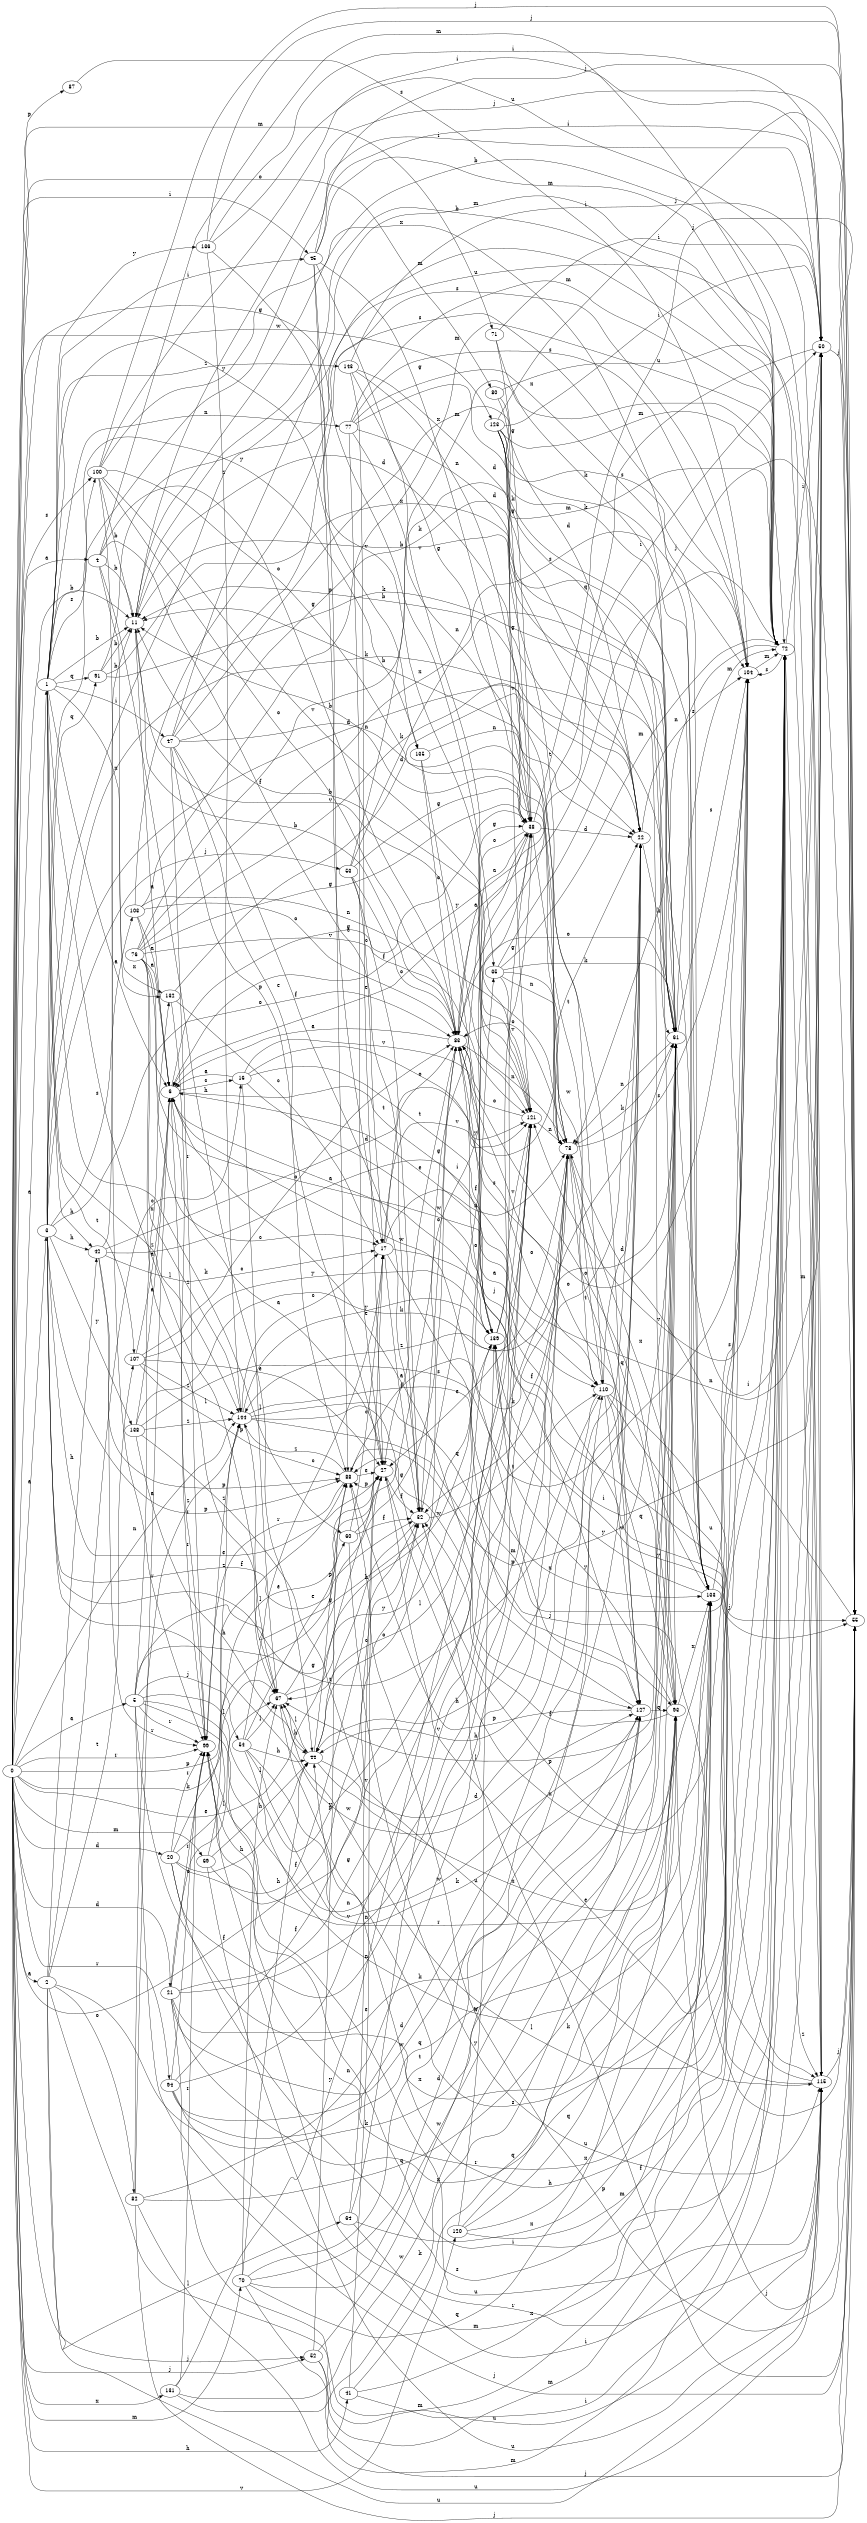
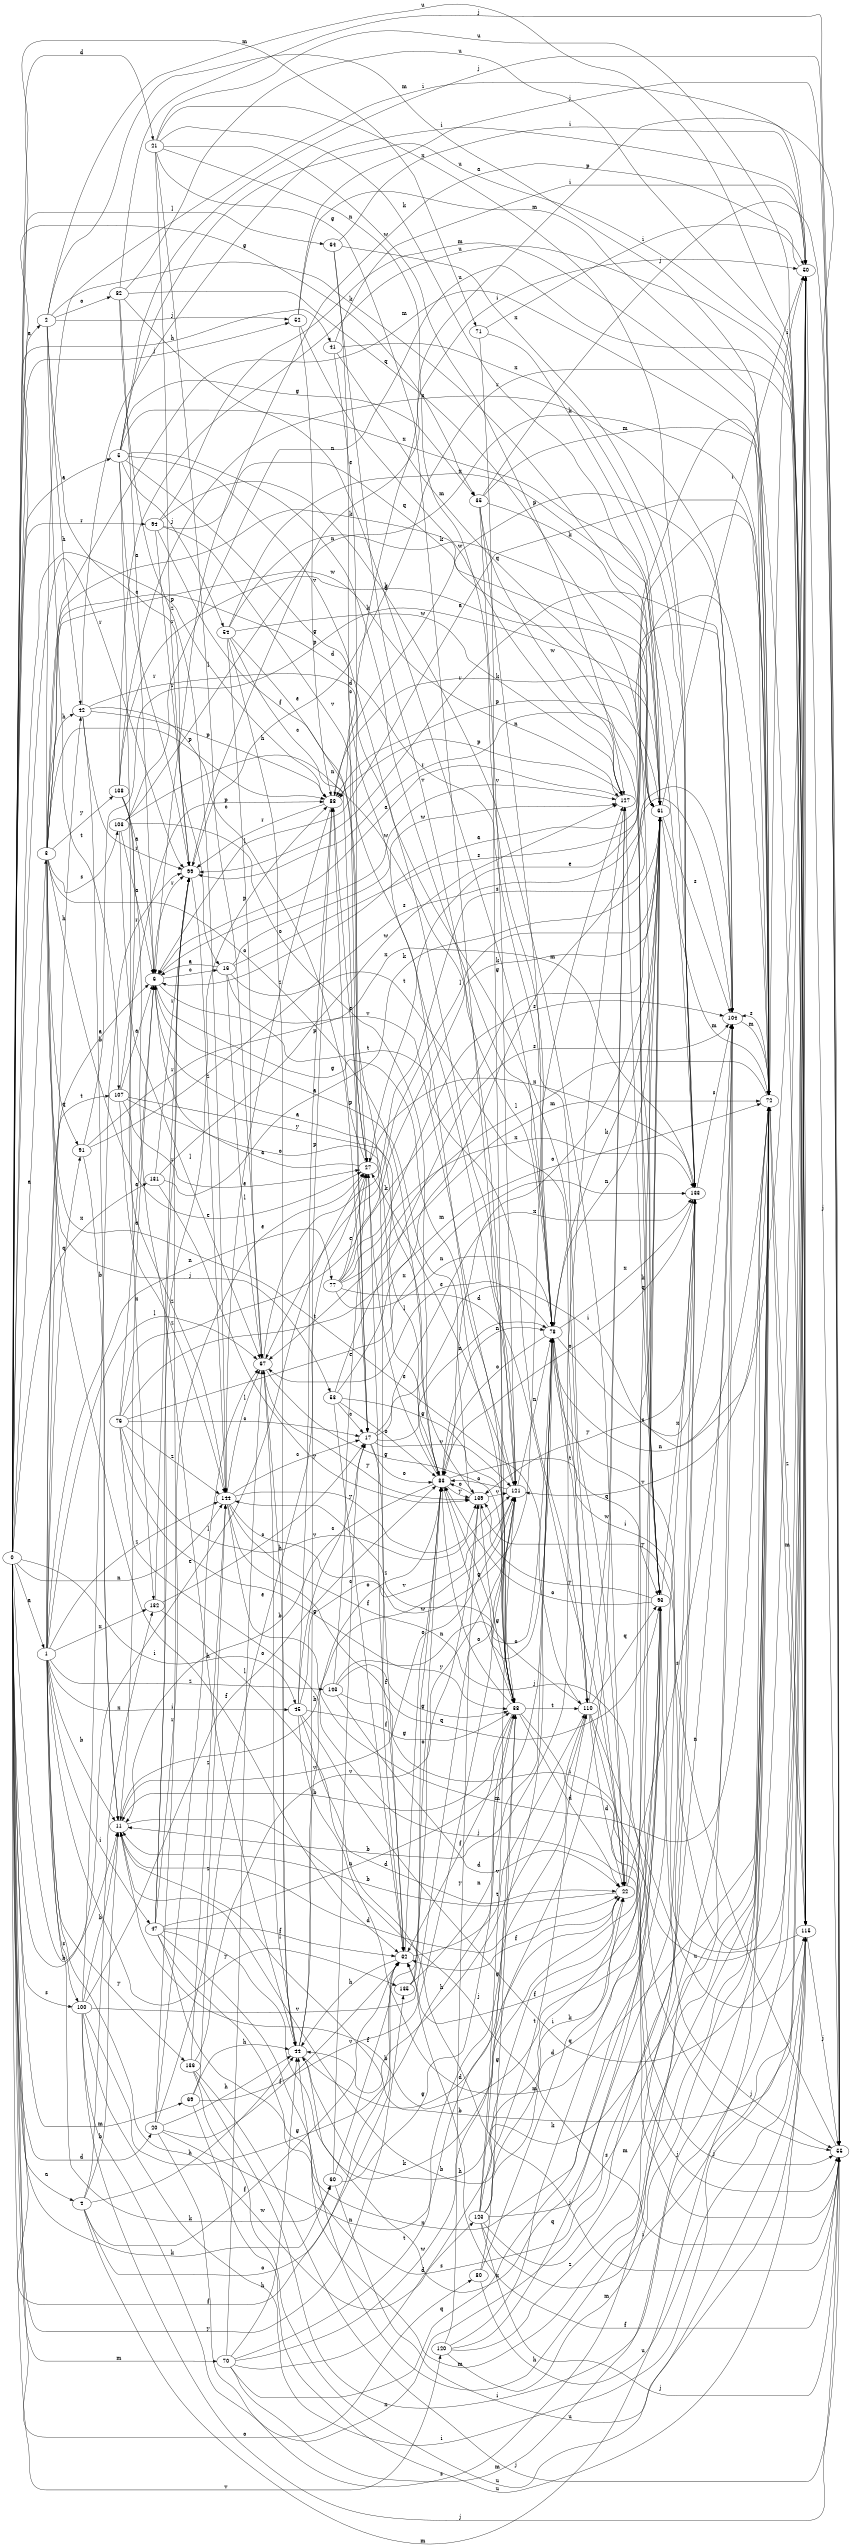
node "87": removed
edge "94" -> "99": label "c" -> "r"
edge "120" -> "133": label "x" -> "z"
